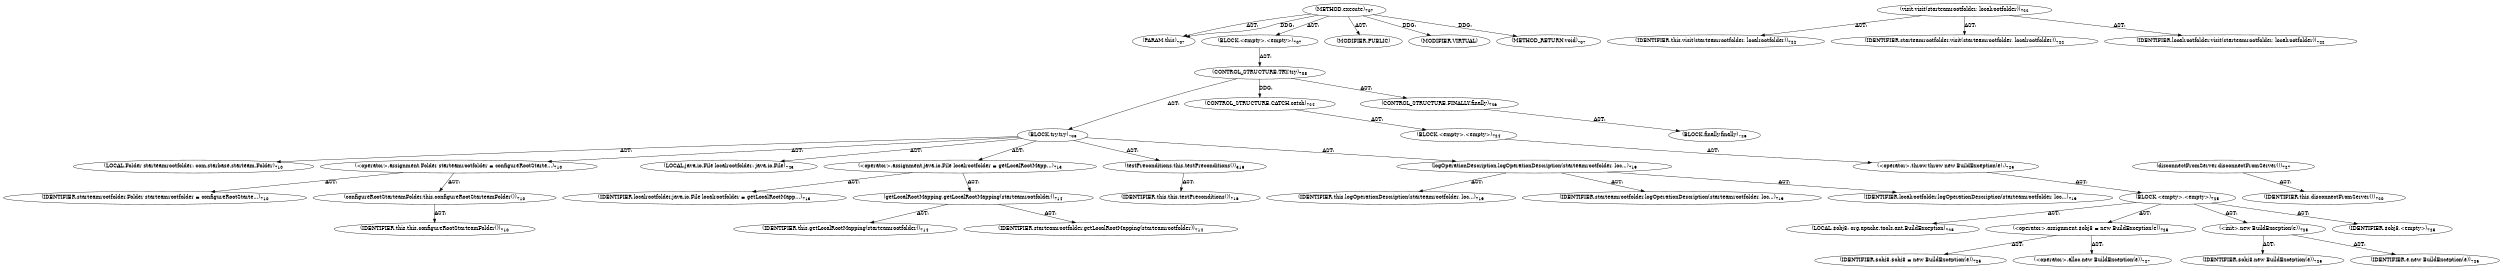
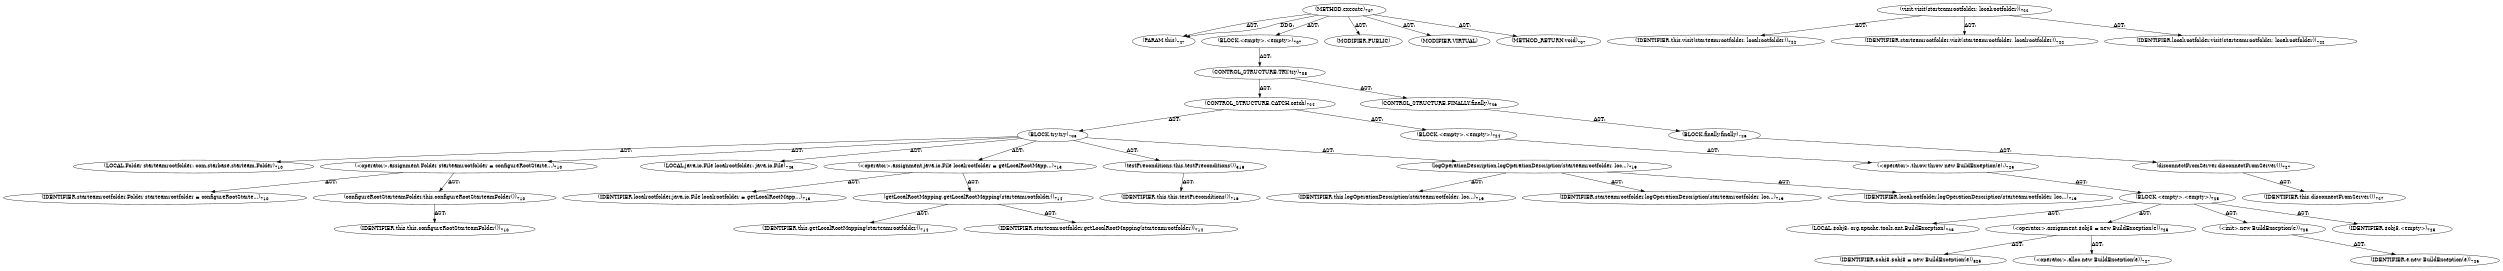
edge "(METHOD,execute)" -> "(MODIFIER,VIRTUAL)": label "DDG: " -> "AST: "
edge "(METHOD,execute)" -> "(METHOD_RETURN,void)": label "DDG: " -> "AST: "
node "(PARAM,this)": text "707" -> "747"
edge "(CONTROL_STRUCTURE,TRY,try)" -> "(CONTROL_STRUCTURE,CATCH,catch)": label "DDG: " -> "AST: "
edge "(CONTROL_STRUCTURE,TRY,try)" -> "(BLOCK,try,try)": now "(CONTROL_STRUCTURE,CATCH,catch)" -> "(BLOCK,try,try)"
edge "(BLOCK,finally,finally)" -> "(disconnectFromServer,disconnectFromServer())": added, label "AST:"
node "(IDENTIFIER,this,disconnectFromServer())": text "720" -> "727"
node "(IDENTIFIER,$obj8,$obj8 = new BuildException(e))": text "725" -> "825"
node "(IDENTIFIER,$obj8,new BuildException(e))": removed
